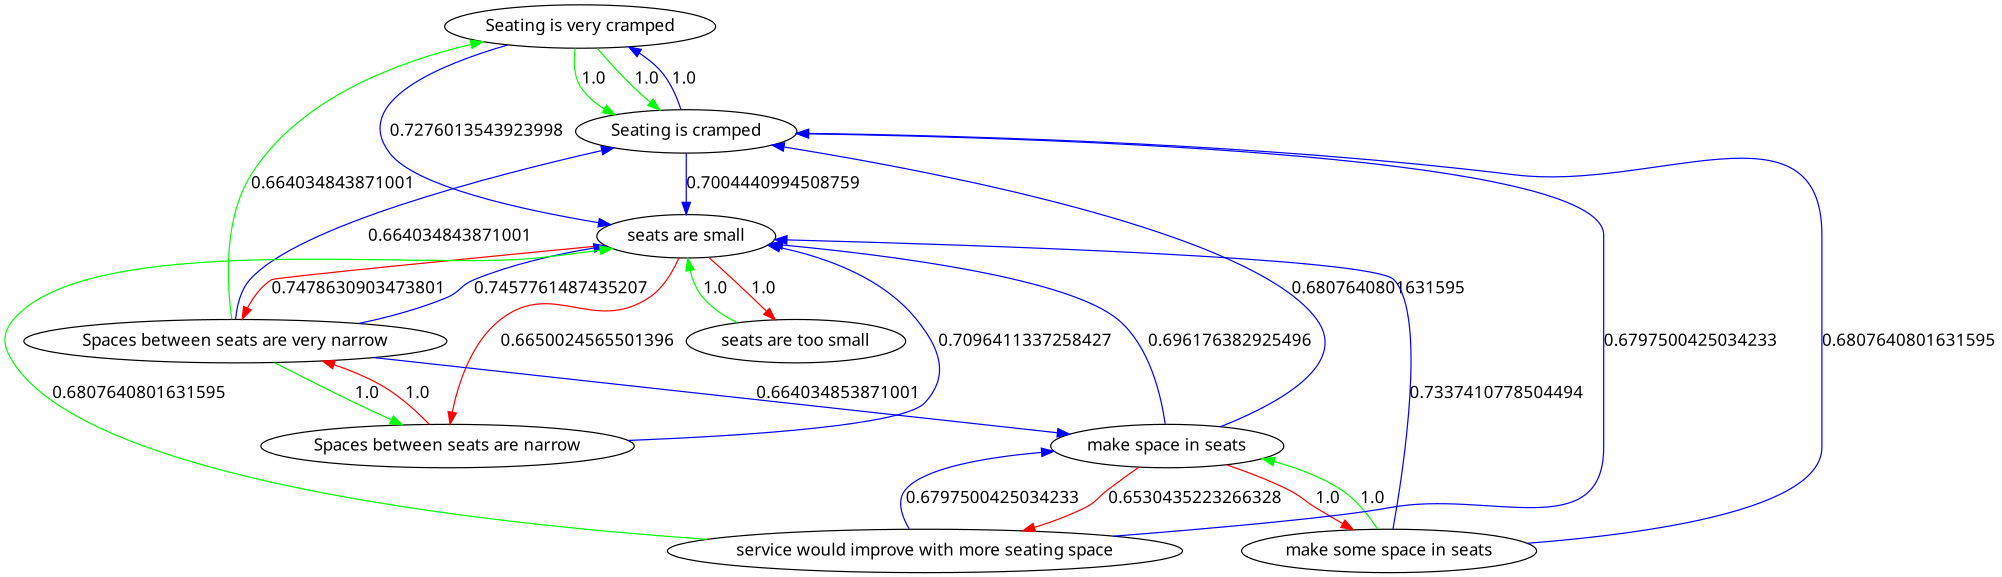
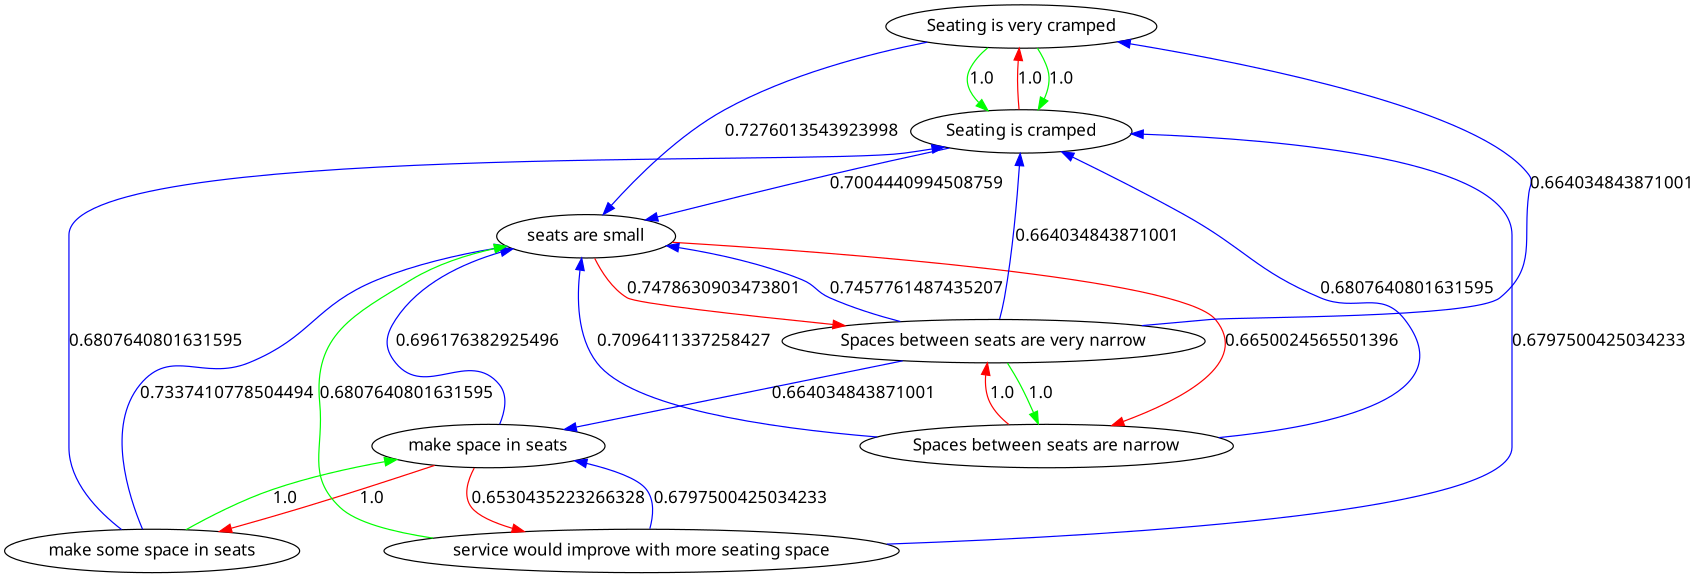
edge "Seating is cramped" -> "Seating is very cramped": color blue -> red
edge "Spaces between seats are very narrow" -> "Seating is very cramped": color green -> blue
edge "make space in seats" -> "Seating is cramped": now "Spaces between seats are narrow" -> "Seating is cramped"
node "seats are too small": removed
edge "Spaces between seats are very narrow" -> "make space in seats": label "0.664034853871001" -> "0.664034843871001"
